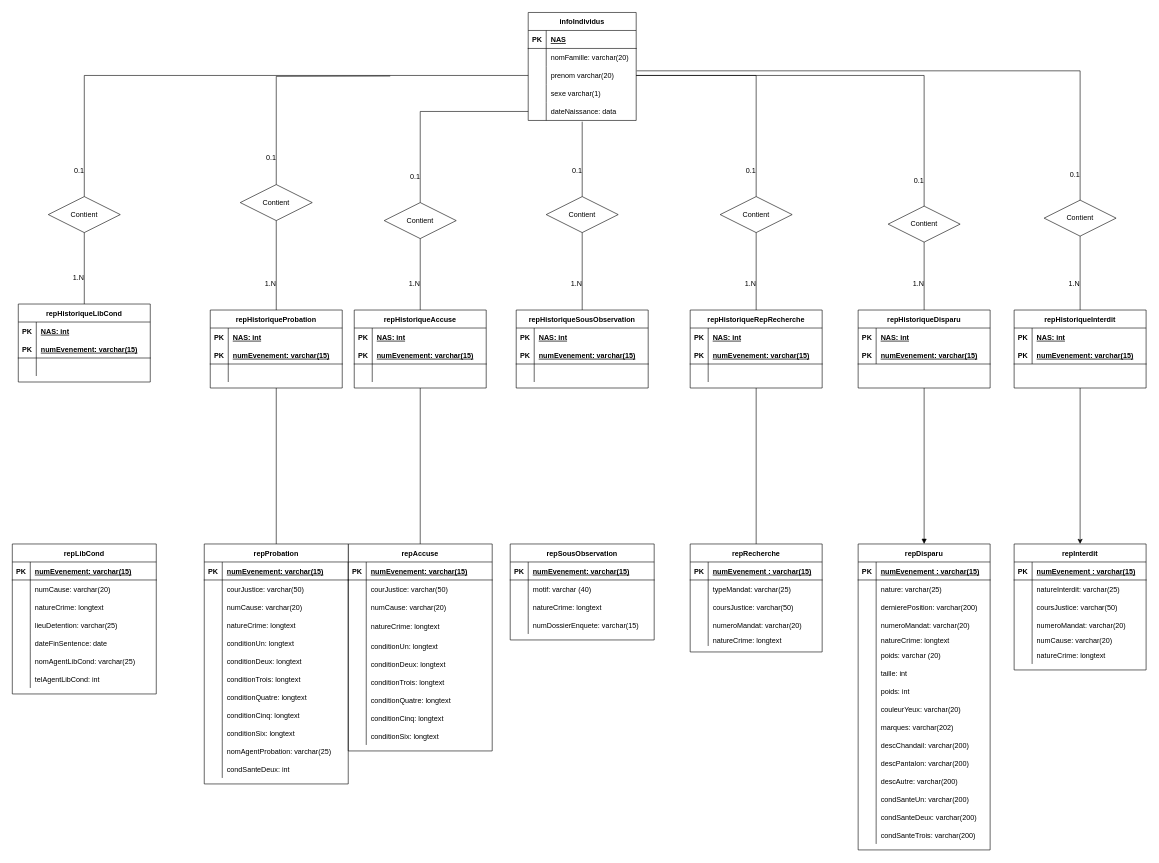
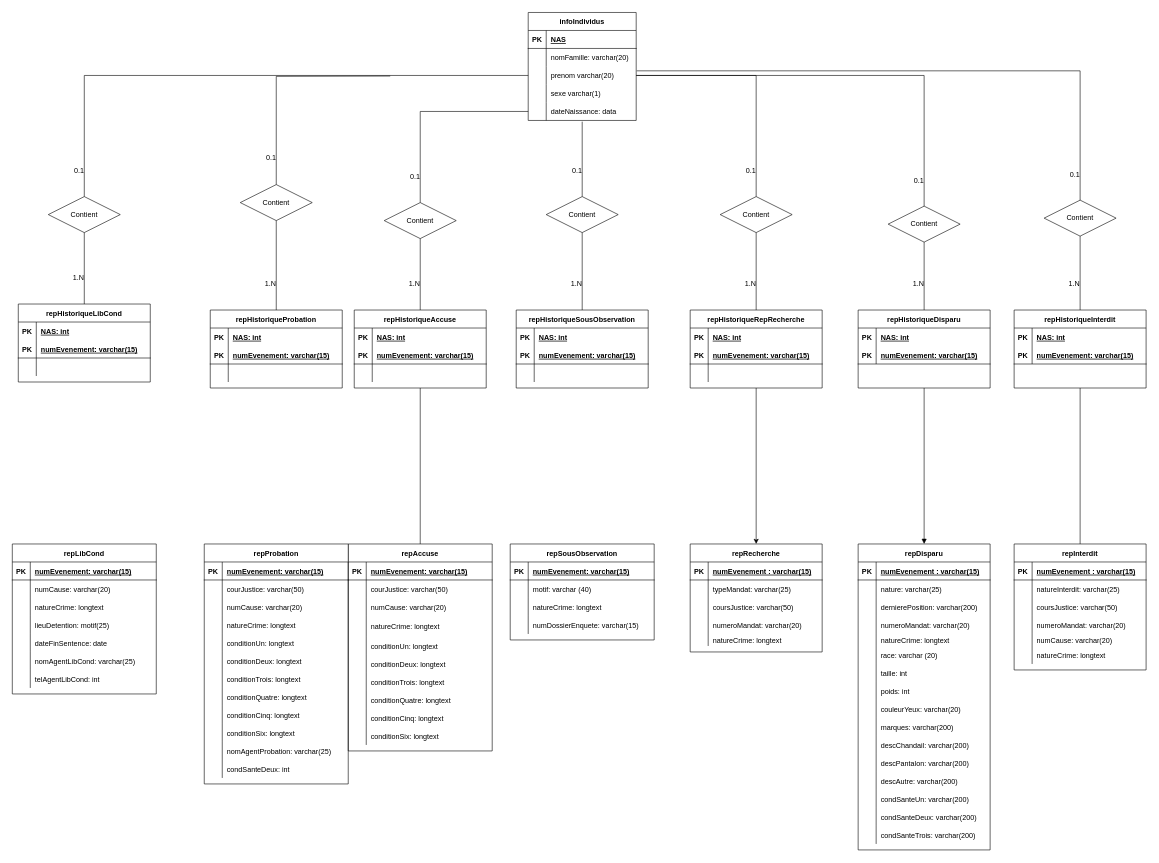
edge "repHistoriqueProbation" -- "repProbation": removed
edge "repHistoriqueInterdit" -> "repInterdit": arrowhead classic -> none
edge "repHistoriqueRepRecherche" -- "repRecherche": arrowhead none -> classic
node "lieuDetention: varchar(25)": label "lieuDetention: varchar(25)" -> "lieuDetention: motif(25)"
node "poids: varchar (20)": label "poids: varchar (20)" -> "race: varchar (20)"
node "marques: varchar(202)": label "marques: varchar(202)" -> "marques: varchar(200)"
